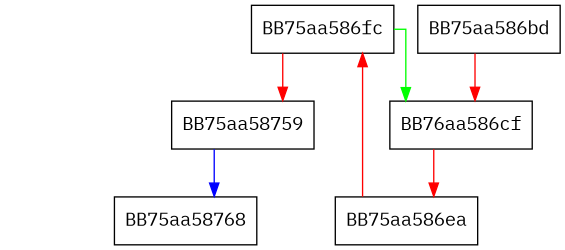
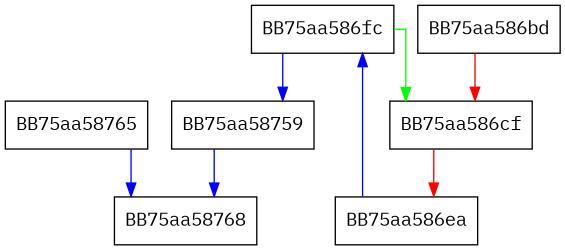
edge "BB75aa586fc" -> "BB75aa58759": color red -> blue
node "BB75aa58765": added
node "BB76aa586cf": label "BB76aa586cf" -> "BB75aa586cf"
edge "BB75aa586ea" -> "BB75aa586fc": color red -> blue
